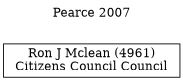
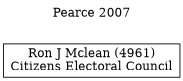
node "Ron J Mclean (4961) Citizens Council Council": label "Ron J Mclean (4961) Citizens Council Council" -> "Ron J Mclean (4961) Citizens Electoral Council"
